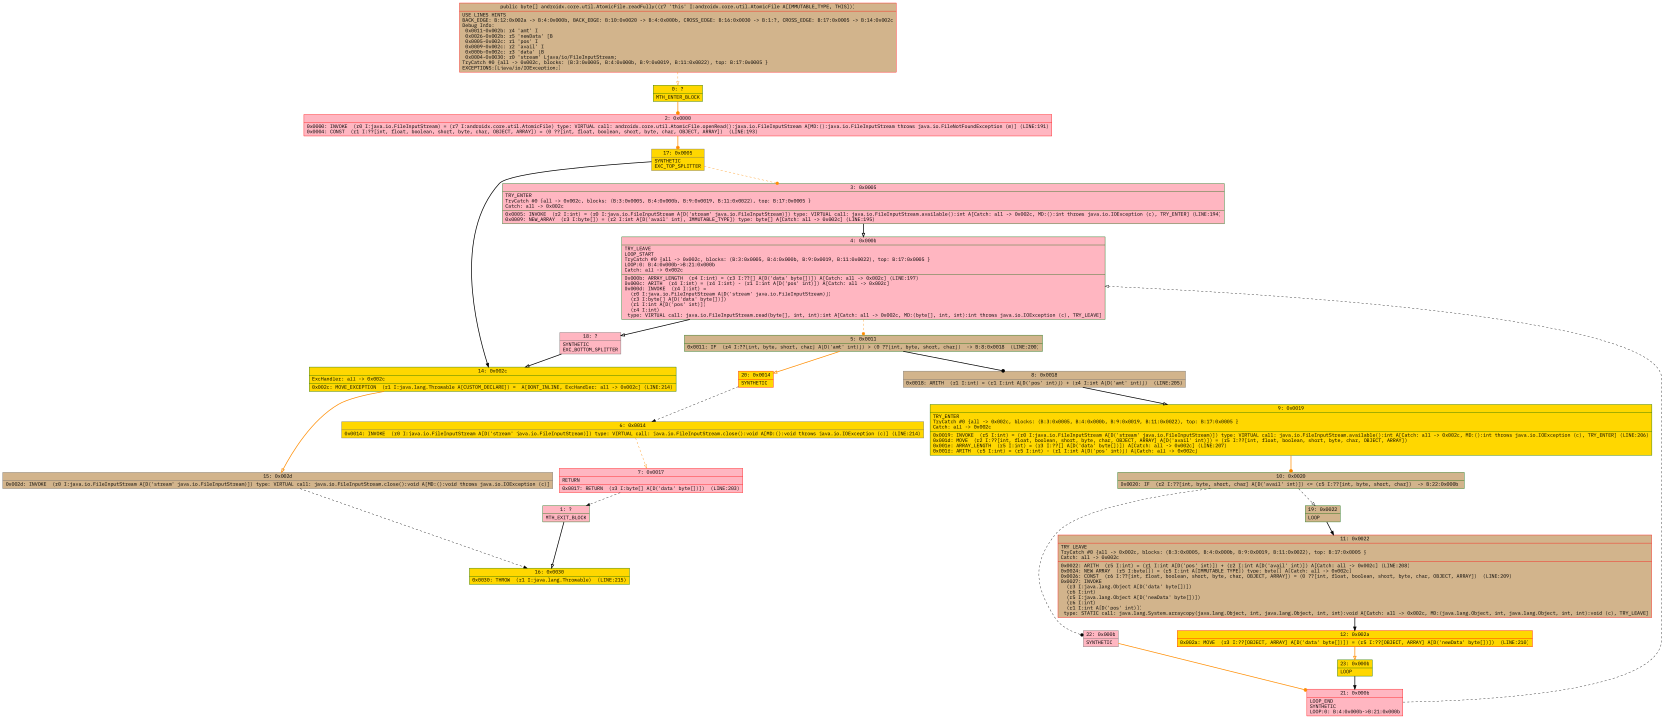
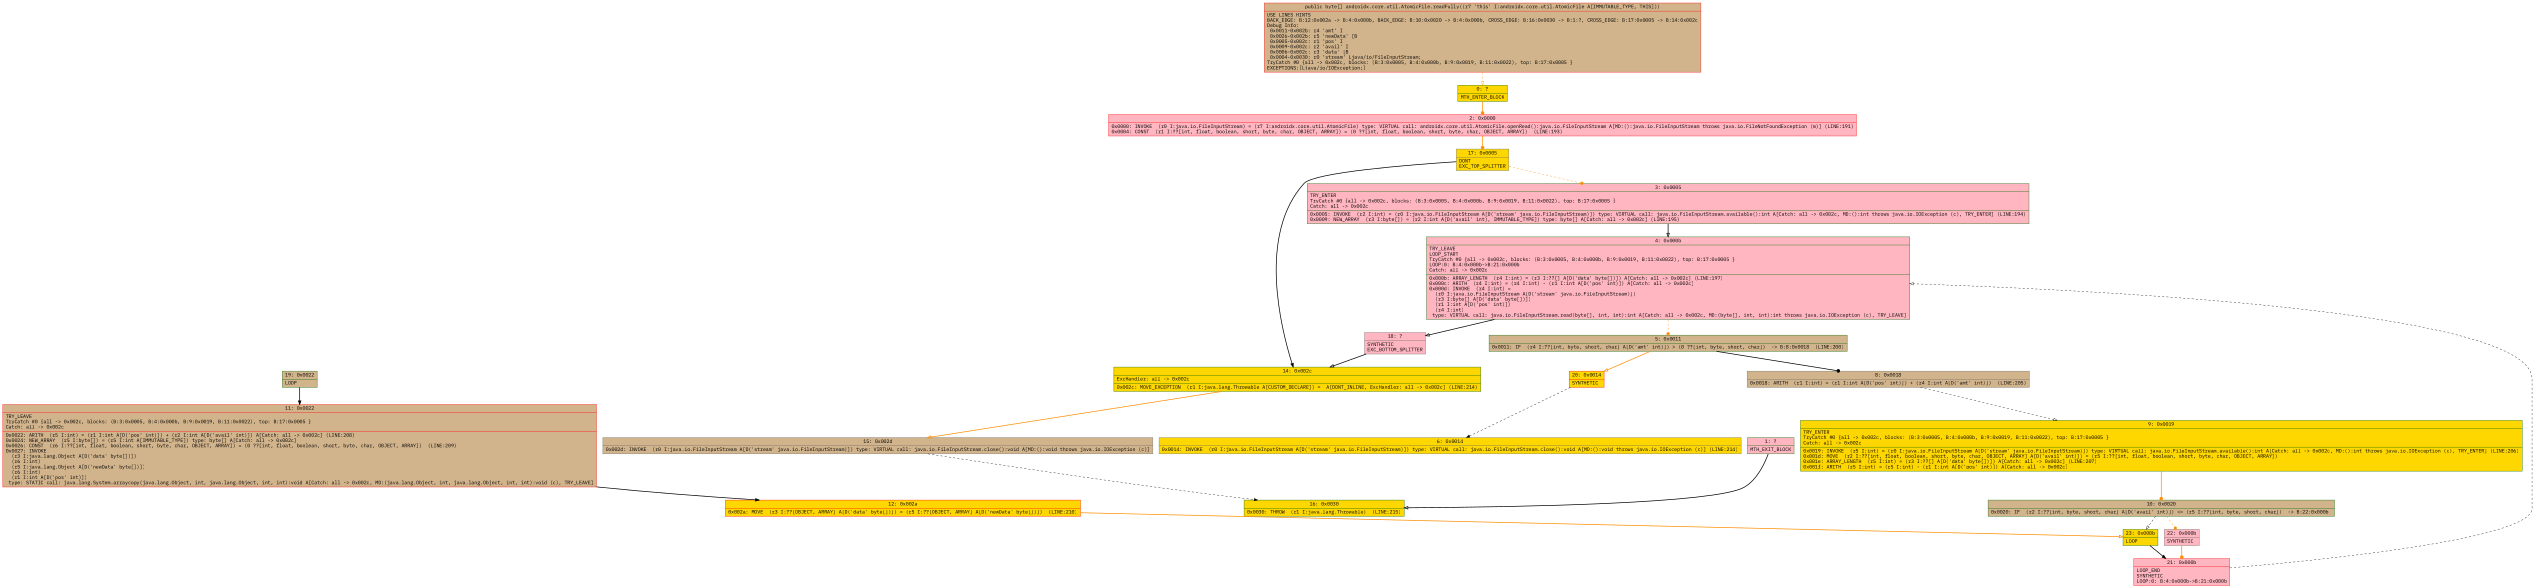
node "17: 0x0005": text "SYNTHETIC" -> "DONT"
edge "8: 0x0018" -> "9: 0x0019": style bold -> dashed
node "7: 0x0017": removed
edge "10: 0x0020" -> "19: 0x0022": now "10: 0x0020" -> "23: 0x000b"
edge "10: 0x0020" -> "22: 0x000b": color black -> darkorange
